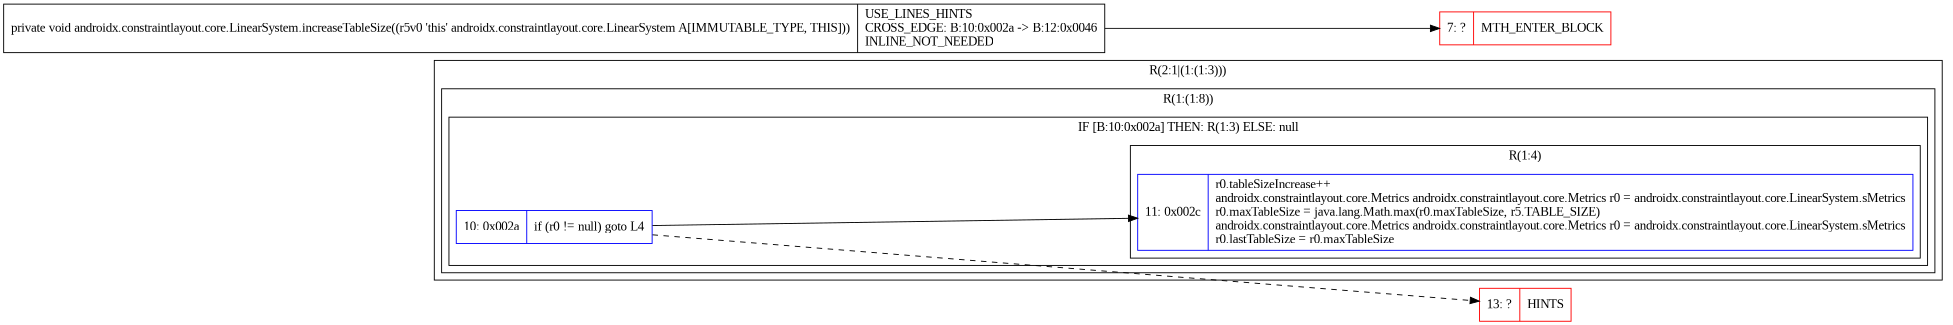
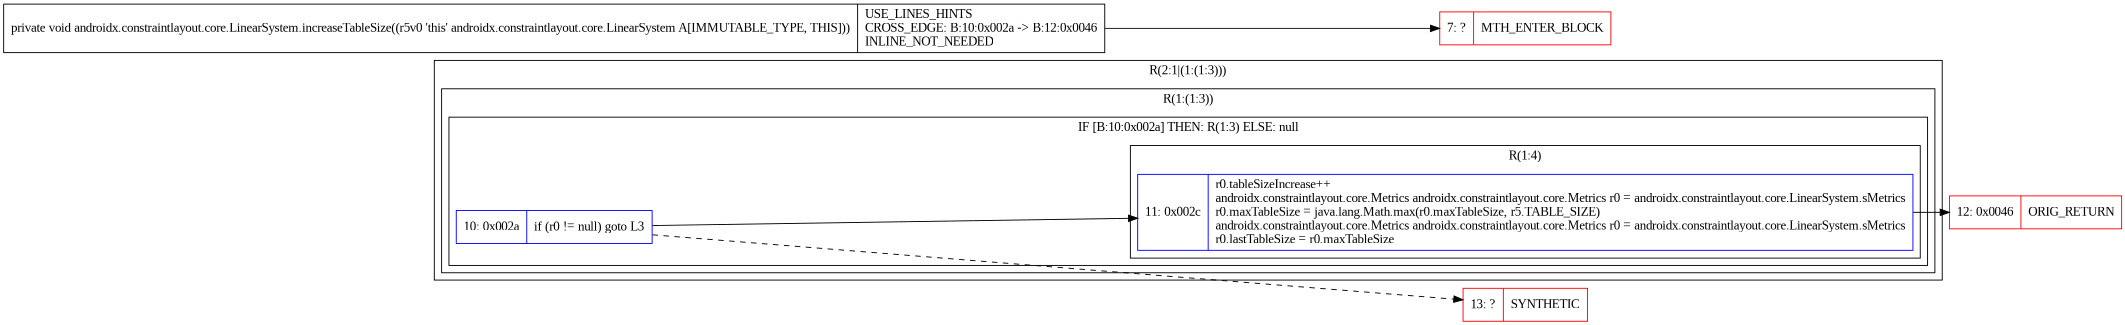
cluster "R(1:(1:8))": label "R(1:(1:8))" -> "R(1:(1:3))"
node "12: 0x0046": added
node "10: 0x002a": text "if (r0 != null) goto L4" -> "if (r0 != null) goto L3"
node "13: ?": text "HINTS" -> "SYNTHETIC"
